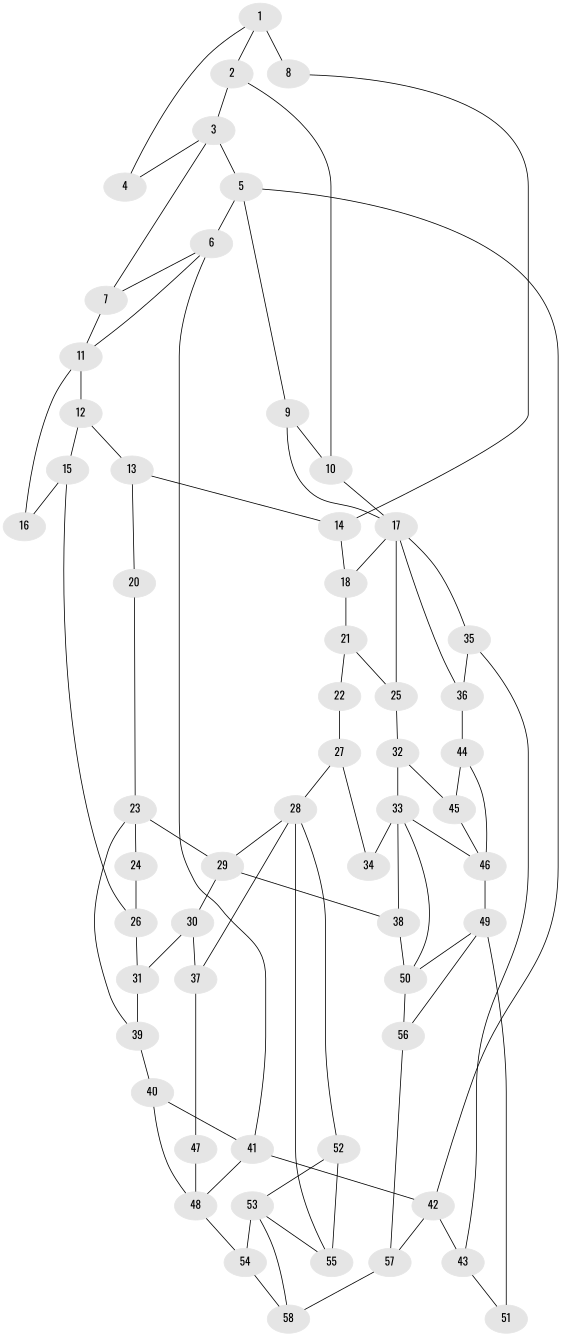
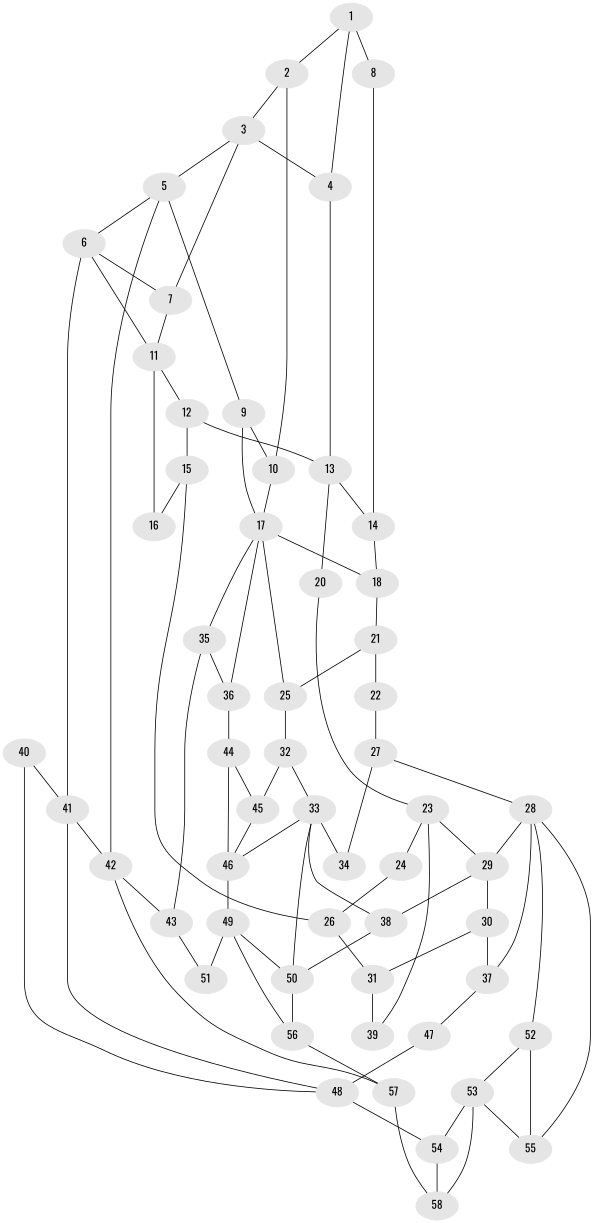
edge "4" -- "13": added
edge "39" -- "40": removed
